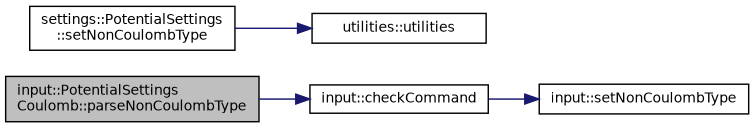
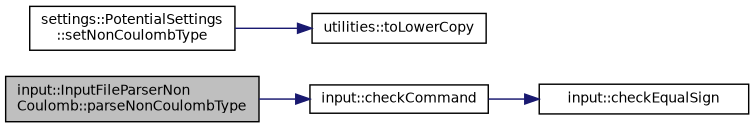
node "utilities::utilities": label "utilities::utilities" -> "utilities::toLowerCopy"
node "input::PotentialSettings Coulomb::parseNonCoulombType": label "input::PotentialSettings Coulomb::parseNonCoulombType" -> "input::InputFileParserNon Coulomb::parseNonCoulombType"
node "input::setNonCoulombType": label "input::setNonCoulombType" -> "input::checkEqualSign"
